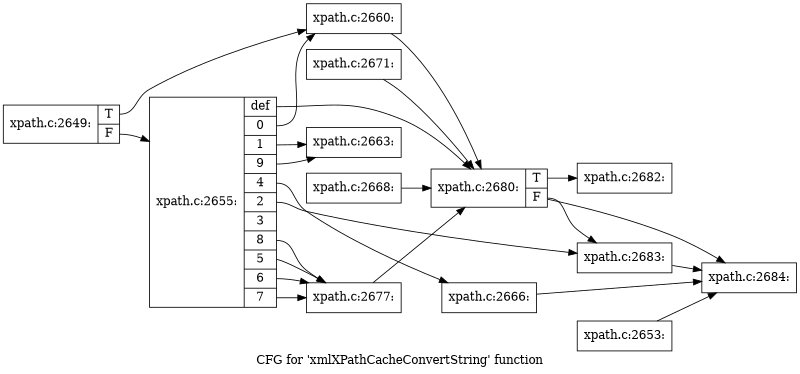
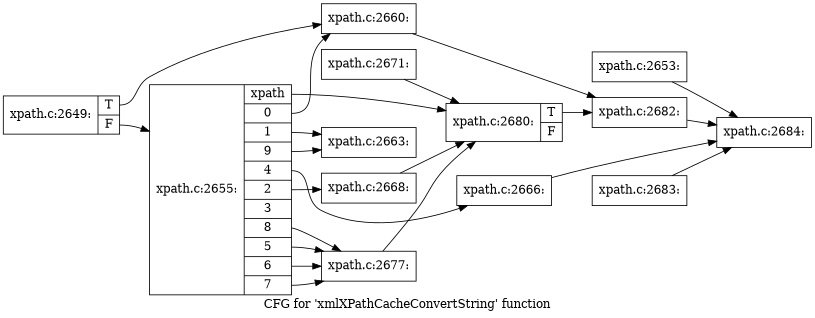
edge "xpath.c:2660:" -> "xpath.c:2680:": now "xpath.c:2660:" -> "xpath.c:2682:"
node "xpath.c:2655:": text "def" -> "xpath"
edge "xpath.c:2680:" -> "xpath.c:2683:": removed
edge "xpath.c:2680:" -> "xpath.c:2684:": now "xpath.c:2682:" -> "xpath.c:2684:"
edge "xpath.c:2655:" -> "xpath.c:2683:": now "xpath.c:2655:" -> "xpath.c:2668:"
